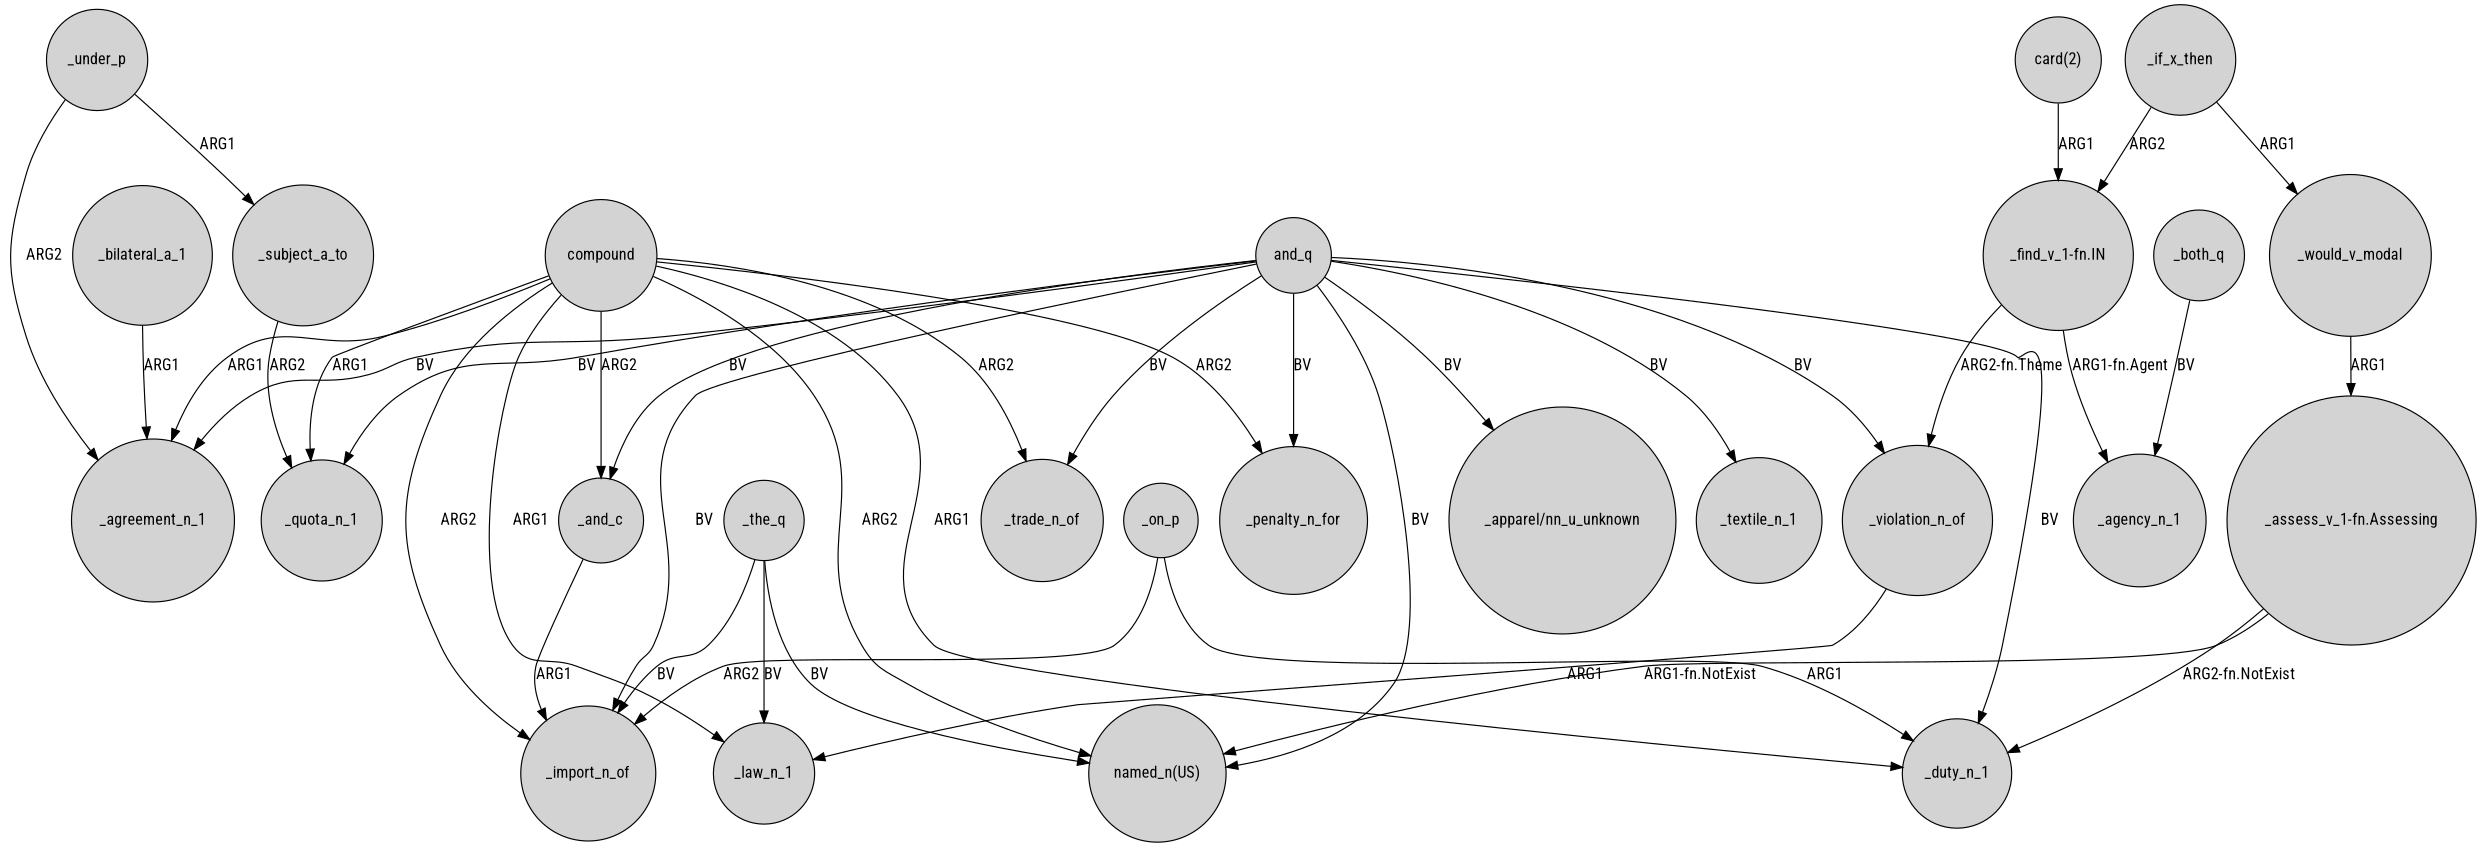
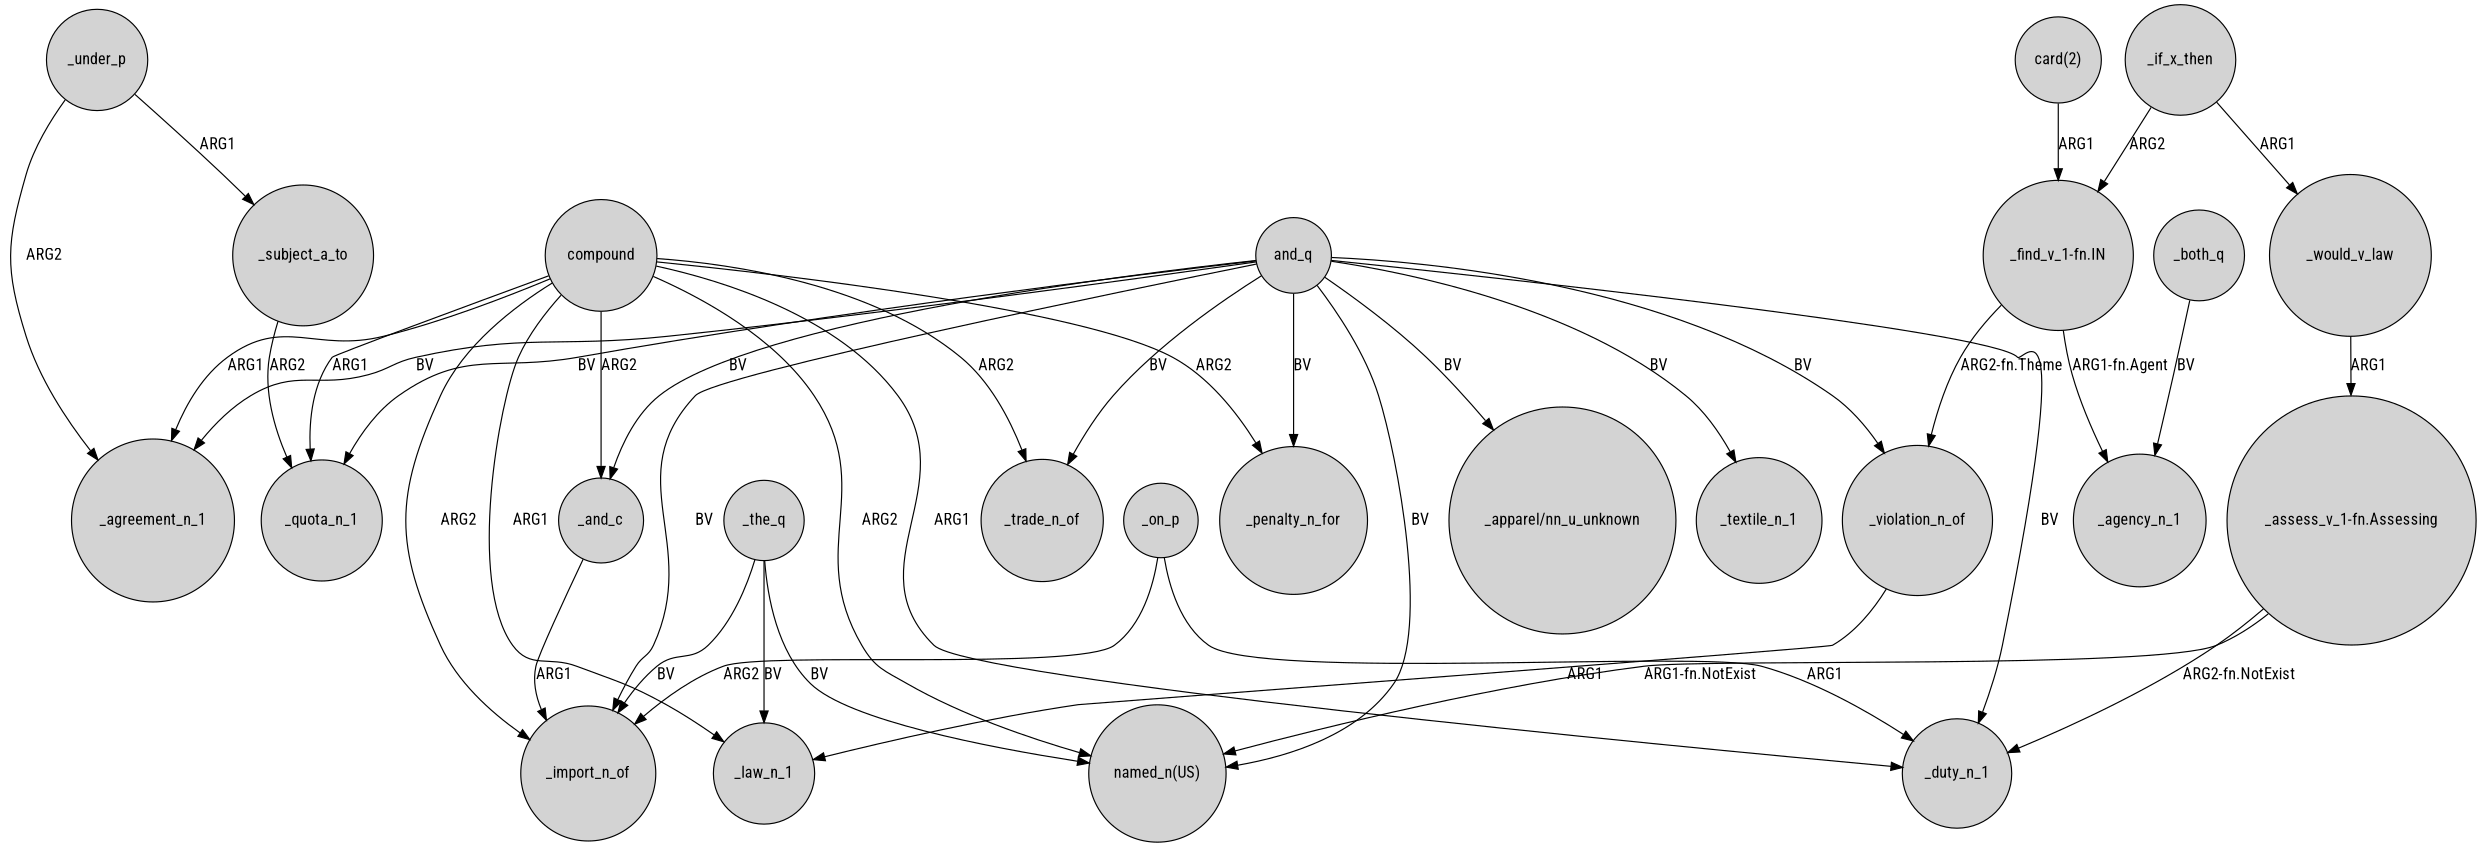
node "_bilateral_a_1": removed
node "_would_v_modal": label "_would_v_modal" -> "_would_v_law"
